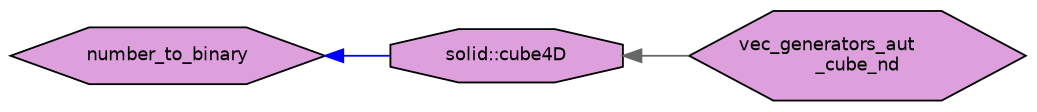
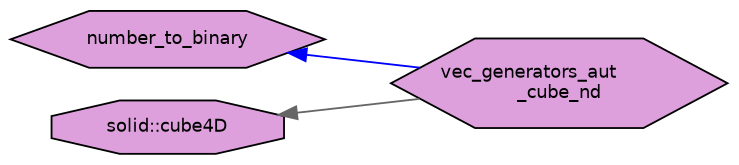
edge "solid::cube4D" -> "number_to_binary": now "vec_generators_aut _cube_nd" -> "number_to_binary"
